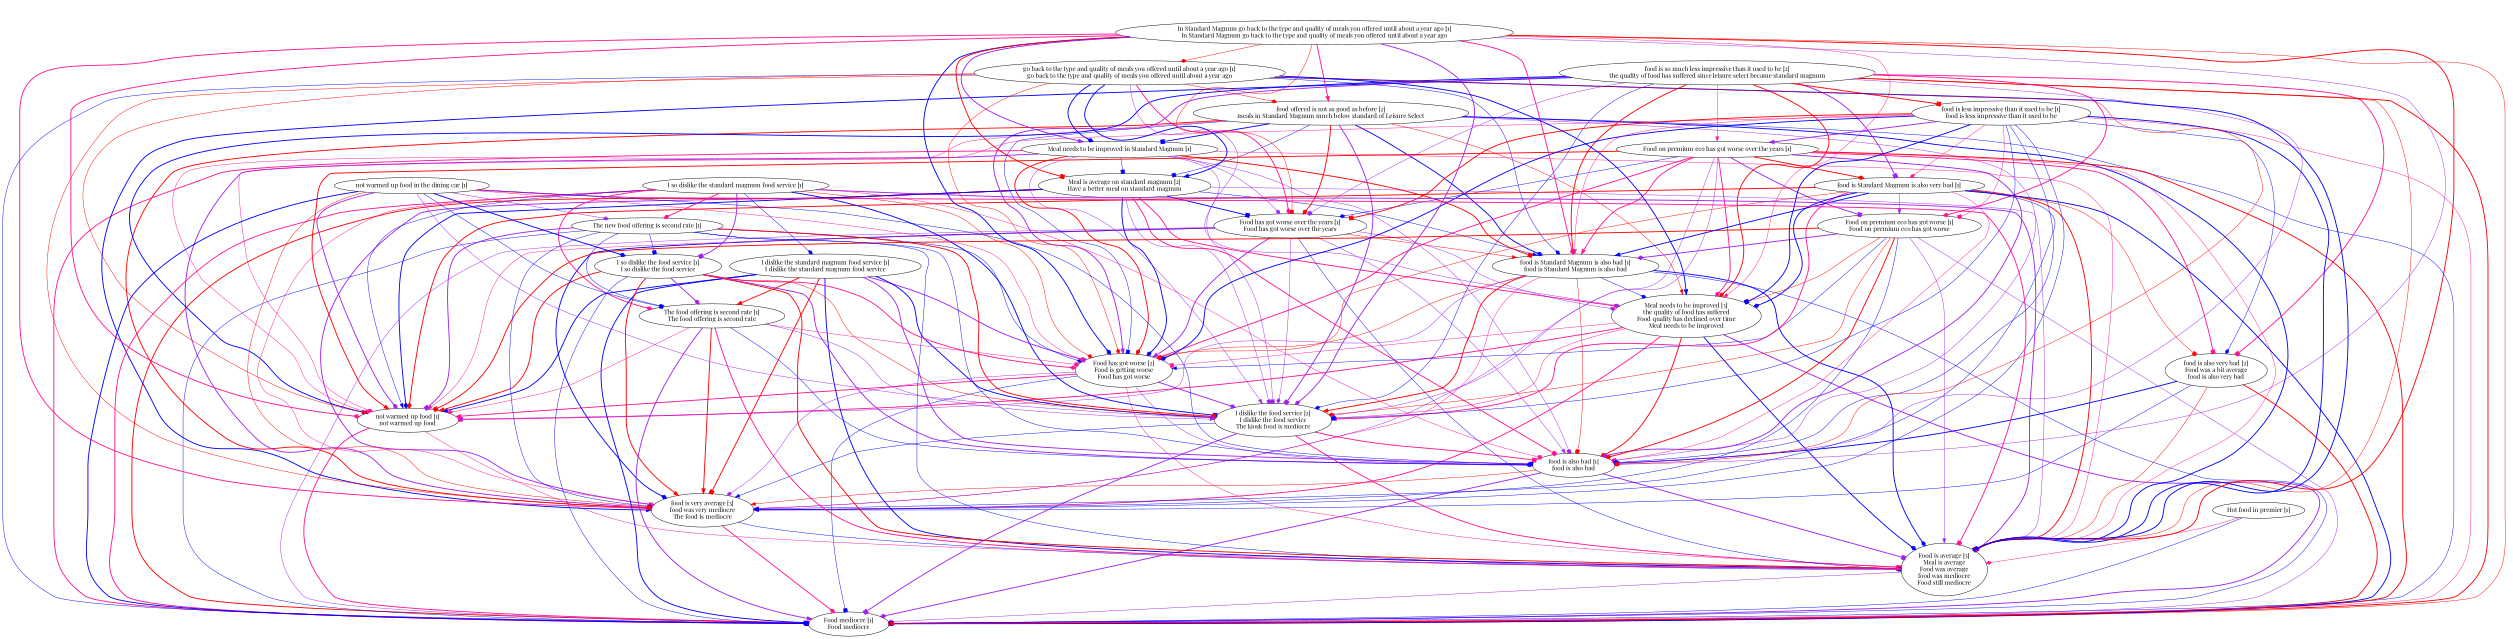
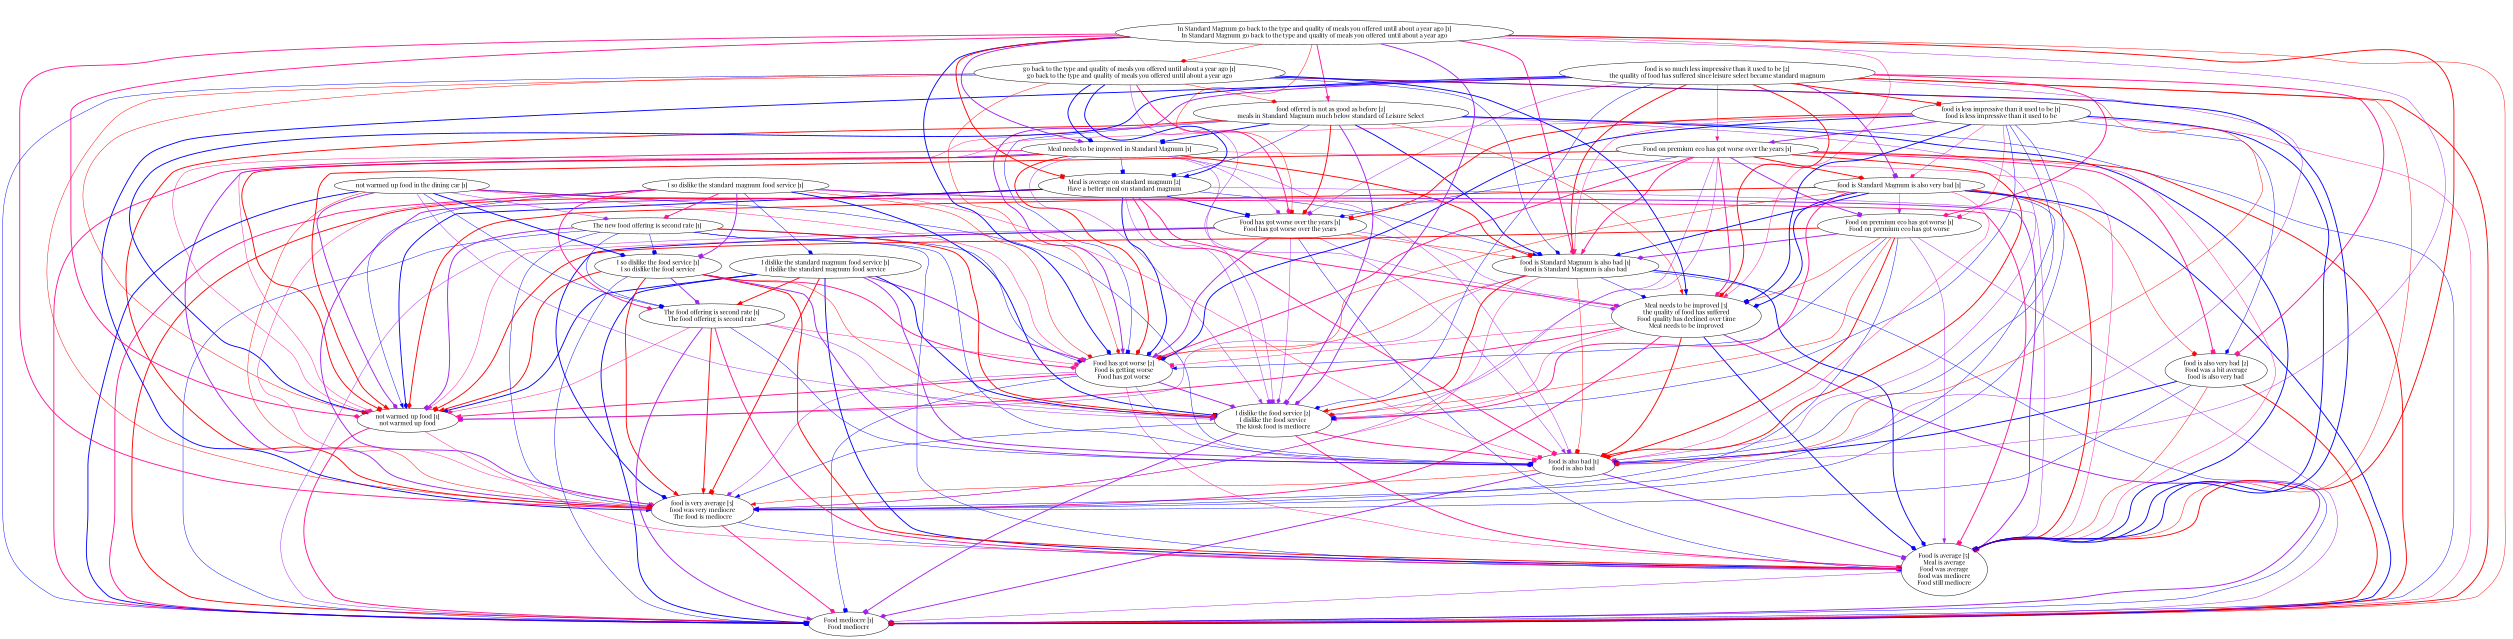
edge "Meal needs to be improved in Standard Magnum [1]" -> "not warmed up food [1] not warmed up food": added
edge "Food on premium eco has got worse over the years [1]" -> "food is also bad [1] food is also bad": color purple -> red
node "Hot food in premier [1]": removed
